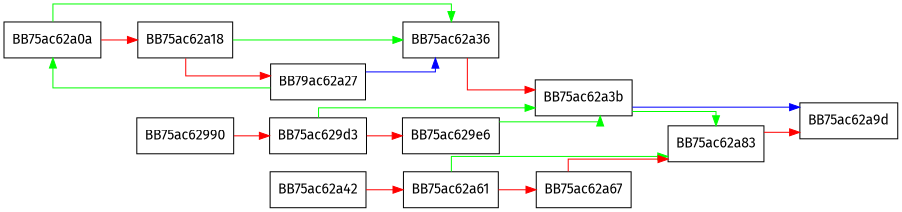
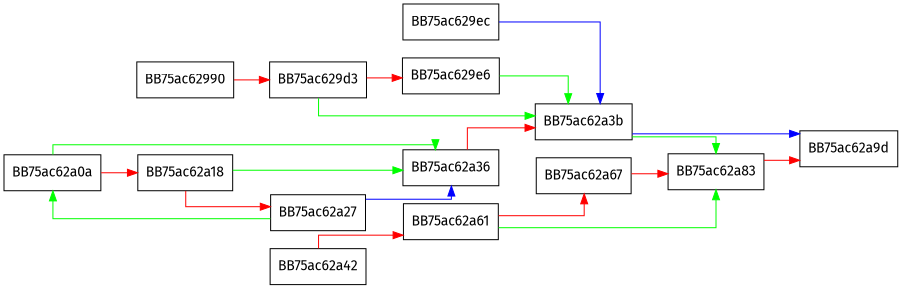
node "BB75ac629ec": added
node "BB79ac62a27": label "BB79ac62a27" -> "BB75ac62a27"
